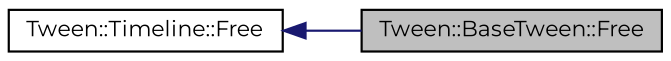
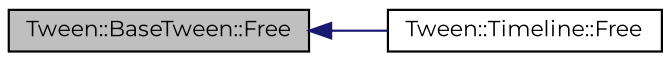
edge "Tween::BaseTween::Free" -> "Tween::Timeline::Free": reversed
